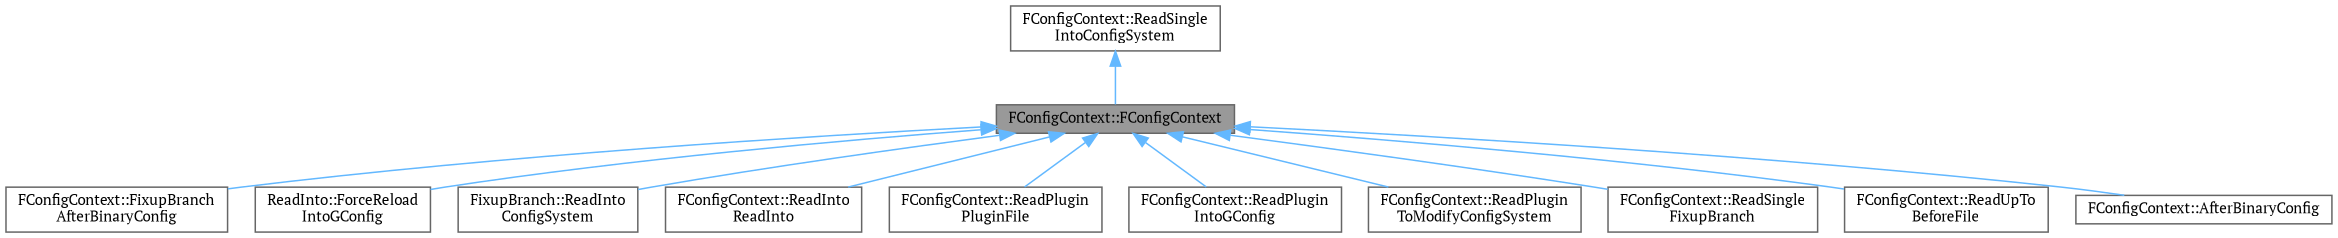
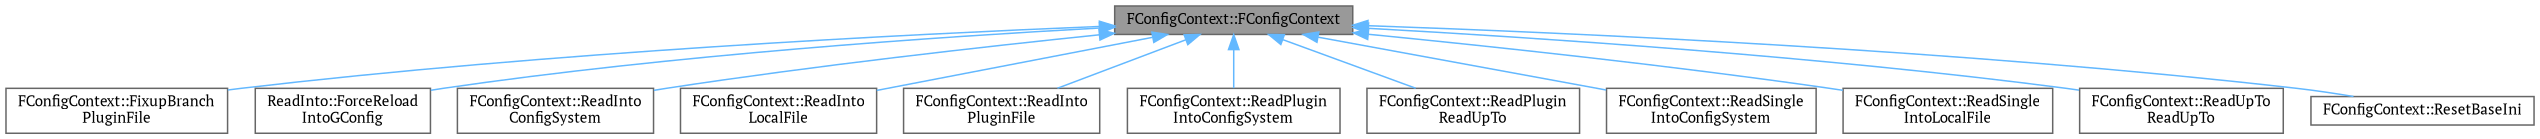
edge "FConfigContext::FConfigContext" -> "FConfigContext::ReadSingle IntoConfigSystem": reversed
node "FConfigContext::FixupBranch AfterBinaryConfig": label "FConfigContext::FixupBranch AfterBinaryConfig" -> "FConfigContext::FixupBranch PluginFile"
node "FixupBranch::ReadInto ConfigSystem": label "FixupBranch::ReadInto ConfigSystem" -> "FConfigContext::ReadInto ConfigSystem"
node "FConfigContext::ReadInto ReadInto": label "FConfigContext::ReadInto ReadInto" -> "FConfigContext::ReadInto LocalFile"
node "FConfigContext::ReadPlugin PluginFile": label "FConfigContext::ReadPlugin PluginFile" -> "FConfigContext::ReadInto PluginFile"
node "FConfigContext::ReadPlugin IntoGConfig": label "FConfigContext::ReadPlugin IntoGConfig" -> "FConfigContext::ReadPlugin IntoConfigSystem"
node "FConfigContext::ReadPlugin ToModifyConfigSystem": label "FConfigContext::ReadPlugin ToModifyConfigSystem" -> "FConfigContext::ReadPlugin ReadUpTo"
node "FConfigContext::ReadSingle FixupBranch": label "FConfigContext::ReadSingle FixupBranch" -> "FConfigContext::ReadSingle IntoLocalFile"
node "FConfigContext::ReadUpTo BeforeFile": label "FConfigContext::ReadUpTo BeforeFile" -> "FConfigContext::ReadUpTo ReadUpTo"
node "FConfigContext::AfterBinaryConfig": label "FConfigContext::AfterBinaryConfig" -> "FConfigContext::ResetBaseIni"
